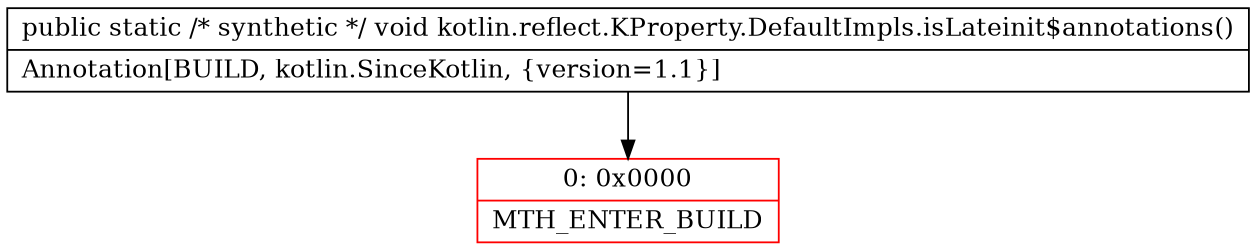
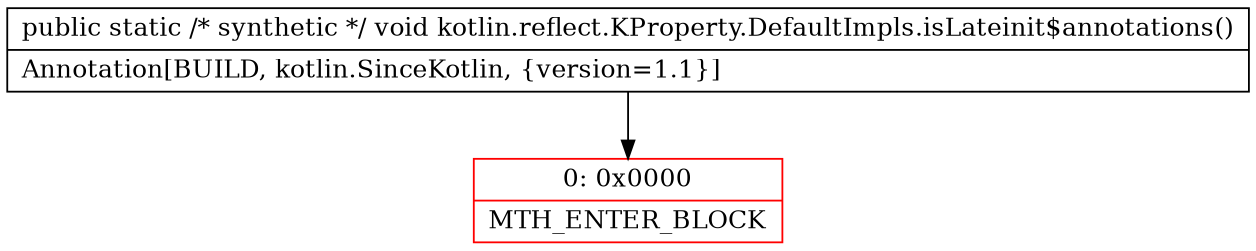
node "0: 0x0000": text "MTH_ENTER_BUILD" -> "MTH_ENTER_BLOCK"
